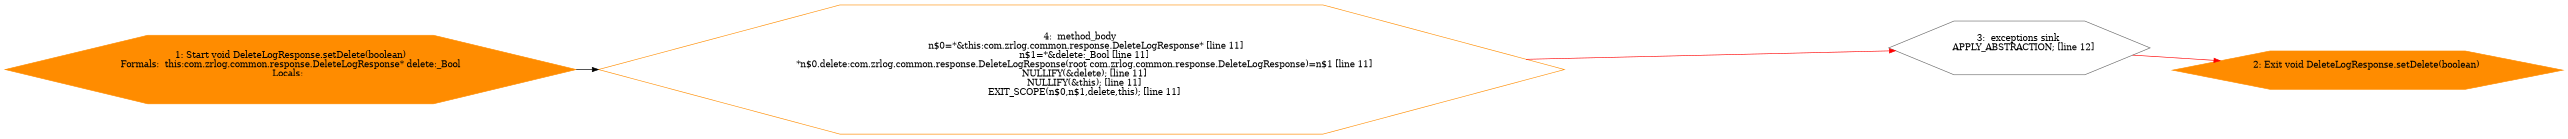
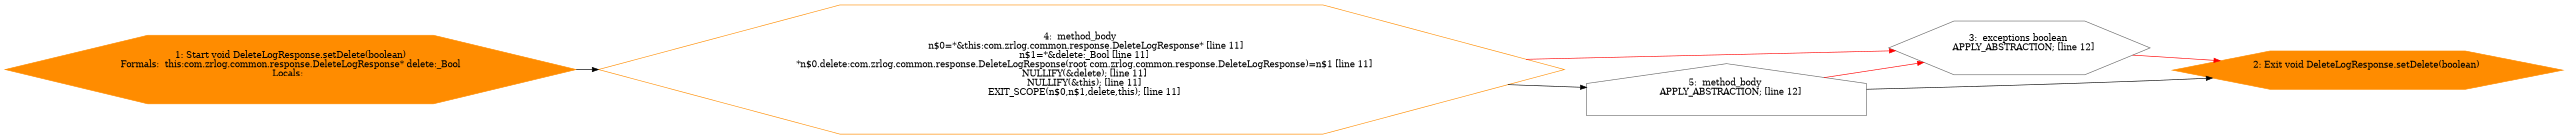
node "3:  exceptions sink APPLY_ABSTRACTION; [line 12]": label "3:  exceptions sink APPLY_ABSTRACTION; [line 12]" -> "3:  exceptions boolean APPLY_ABSTRACTION; [line 12]"
node "5:  method_body APPLY_ABSTRACTION; [line 12]": added
